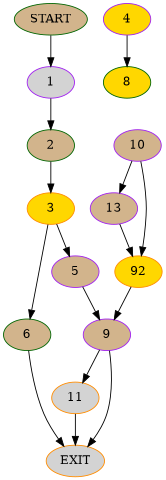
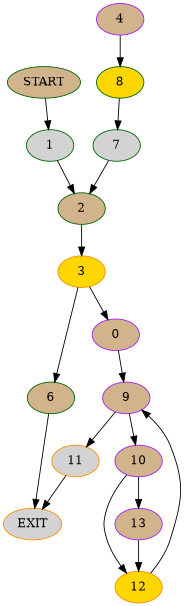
node "4": fillcolor gold -> tan
node "1": color purple -> darkgreen
node "7": added
node "5": label "5" -> "0"
node "92": label "92" -> "12"
edge "9" -> "EXIT": now "9" -> "10"
